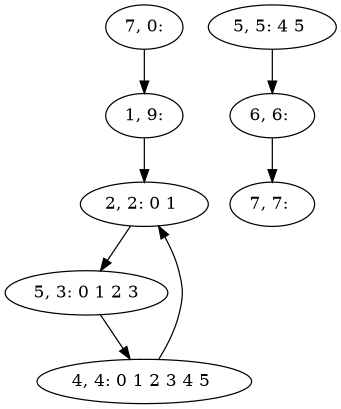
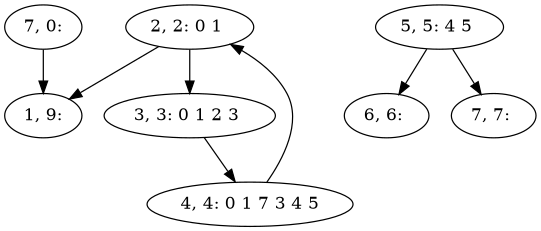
edge "1, 9:" -> "2, 2: 0 1": reversed
edge "6, 6:" -> "7, 7:": now "5, 5: 4 5" -> "7, 7:"
node "5, 3: 0 1 2 3": label "5, 3: 0 1 2 3" -> "3, 3: 0 1 2 3"
node "4, 4: 0 1 2 3 4 5": label "4, 4: 0 1 2 3 4 5" -> "4, 4: 0 1 7 3 4 5"
